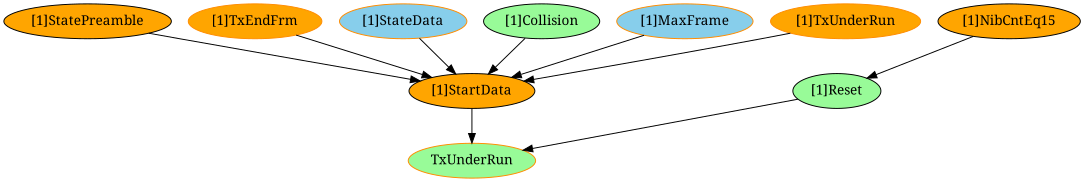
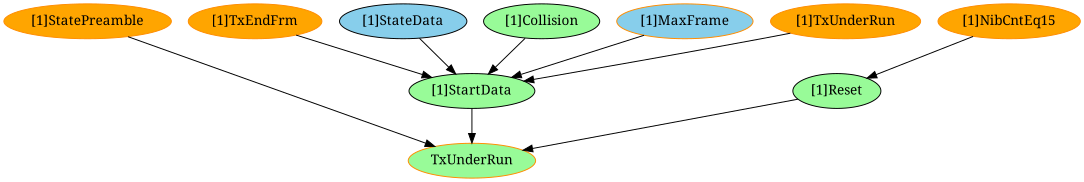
node "[1]StatePreamble": color black -> darkorange
node "[1]StateData": color darkorange -> black
node "[1]NibCntEq15": color black -> darkorange
edge "[1]StatePreamble" -> "[1]StartData": now "[1]StatePreamble" -> "TxUnderRun"
node "[1]StartData": fillcolor orange -> palegreen
